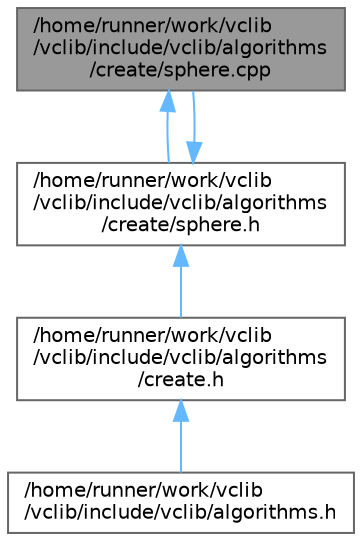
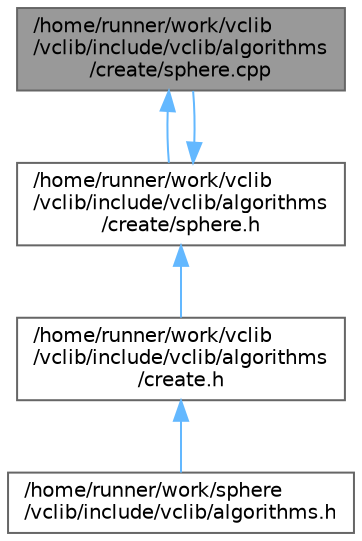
node "/home/runner/work/vclib /vclib/include/vclib/algorithms.h": label "/home/runner/work/vclib /vclib/include/vclib/algorithms.h" -> "/home/runner/work/sphere /vclib/include/vclib/algorithms.h"
